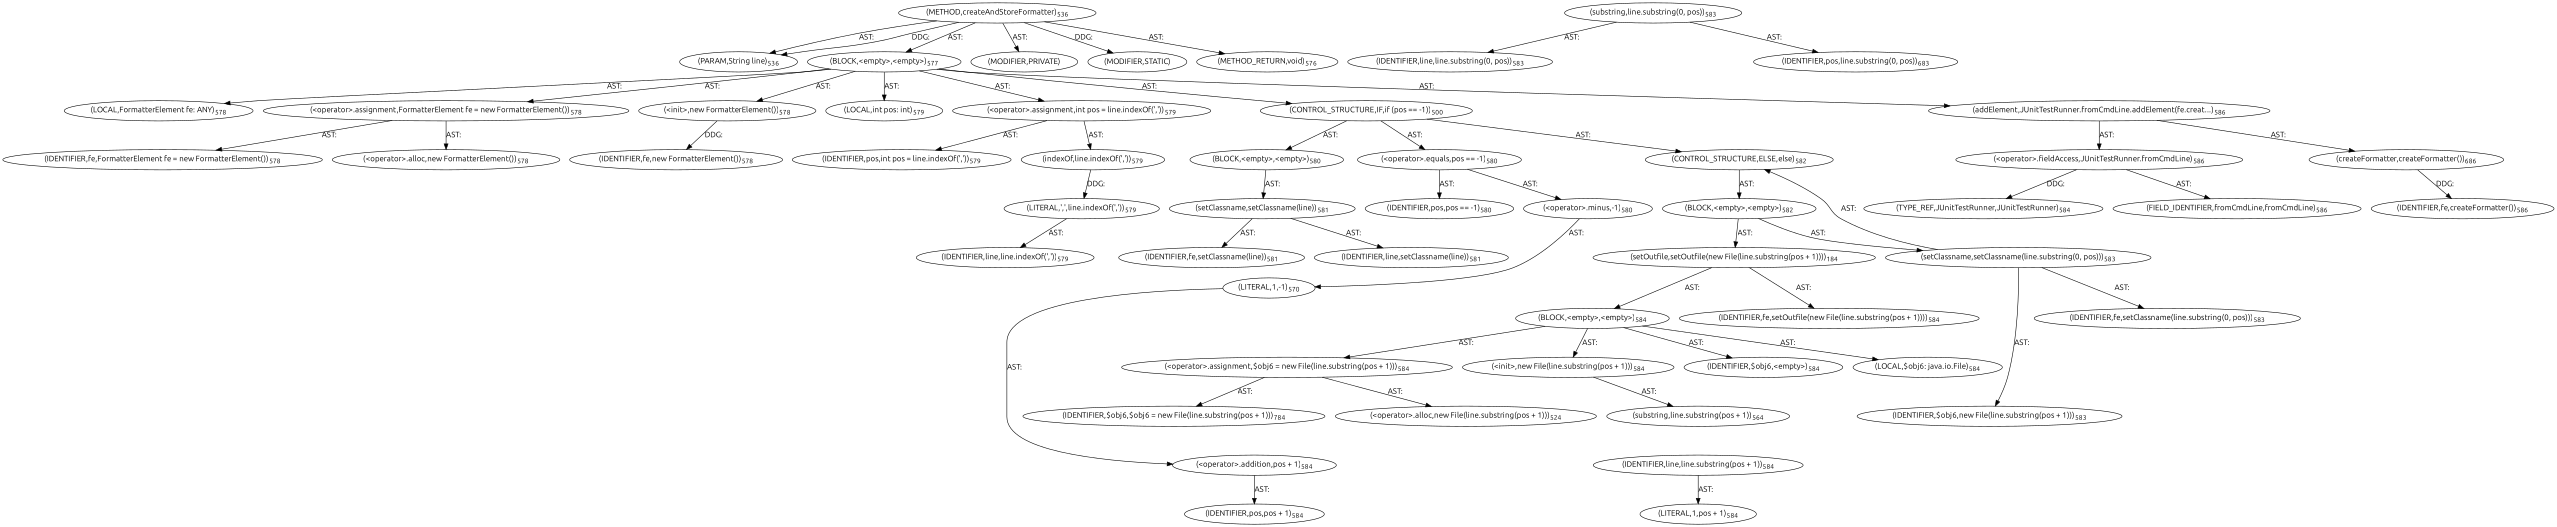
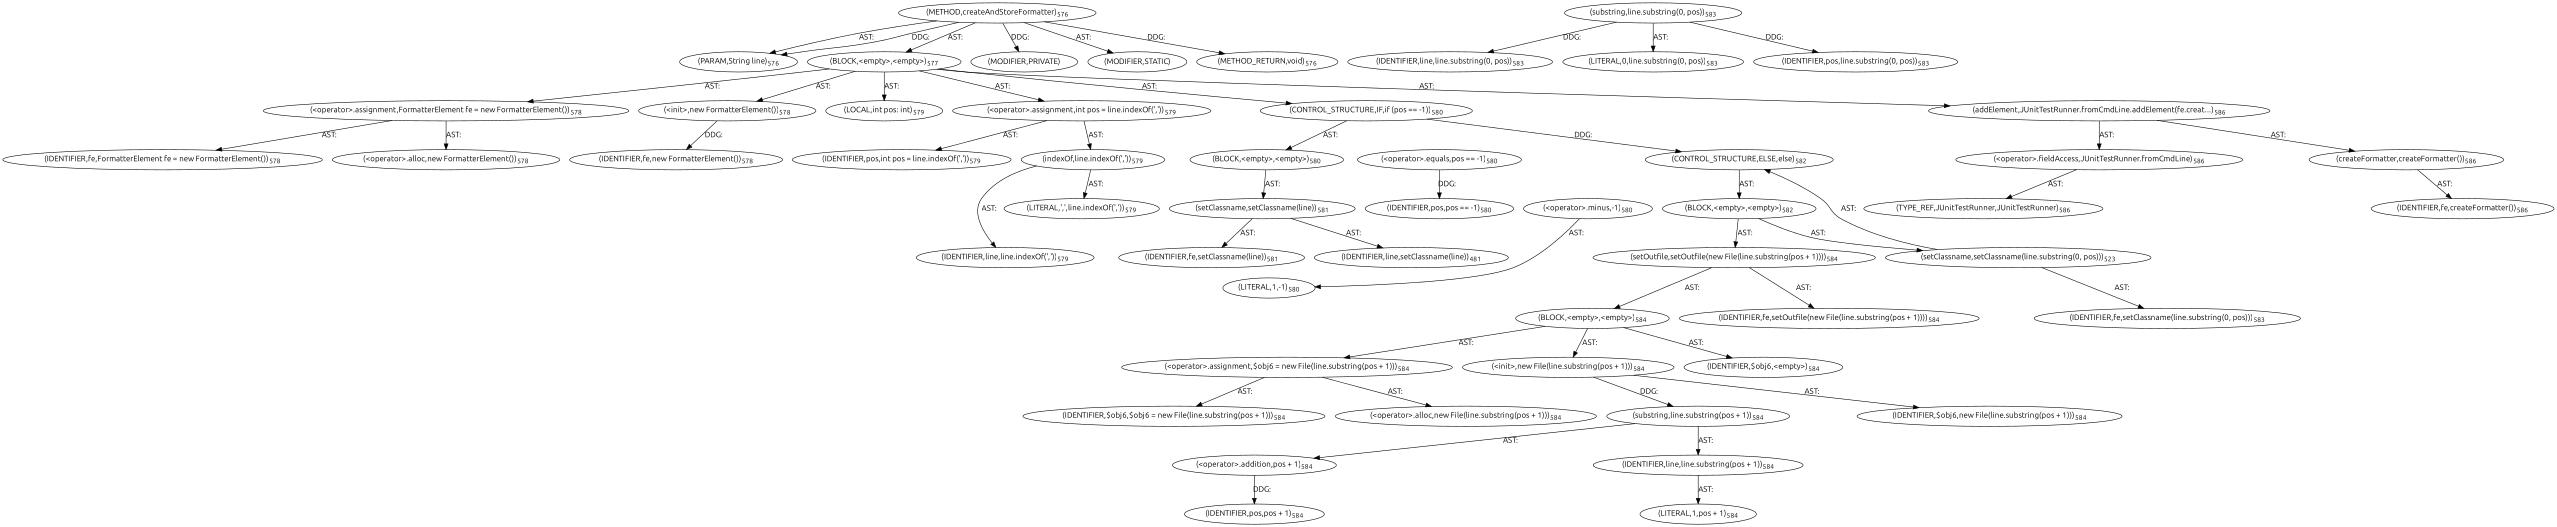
node "(METHOD,createAndStoreFormatter)": text "536" -> "576"
edge "(METHOD,createAndStoreFormatter)" -> "(MODIFIER,PRIVATE)": label "AST: " -> "DDG: "
edge "(METHOD,createAndStoreFormatter)" -> "(MODIFIER,STATIC)": label "DDG: " -> "AST: "
edge "(METHOD,createAndStoreFormatter)" -> "(METHOD_RETURN,void)": label "AST: " -> "DDG: "
edge "(substring,line.substring(0, pos))" -> "(IDENTIFIER,line,line.substring(0, pos))": label "AST: " -> "DDG: "
edge "(substring,line.substring(0, pos))" -> "(IDENTIFIER,pos,line.substring(0, pos))": label "AST: " -> "DDG: "
node "(PARAM,String line)": text "536" -> "576"
node "(IDENTIFIER,pos,line.substring(0, pos))": text "683" -> "583"
node "(LITERAL,0,line.substring(0, pos))": added
node "(CONTROL_STRUCTURE,IF,if (pos == -1))": text "500" -> "580"
node "(LOCAL,FormatterElement fe: ANY)": removed
edge "(CONTROL_STRUCTURE,IF,if (pos == -1))" -> "(<operator>.equals,pos == -1)": removed, label "AST:"
edge "(CONTROL_STRUCTURE,IF,if (pos == -1))" -> "(CONTROL_STRUCTURE,ELSE,else)": label "AST: " -> "DDG: "
node "(createFormatter,createFormatter())": text "686" -> "586"
edge "(<operator>.equals,pos == -1)" -> "(<operator>.minus,-1)": removed, label "AST:"
edge "(indexOf,line.indexOf(','))" -> "(LITERAL,',',line.indexOf(','))": label "DDG: " -> "AST: "
edge "(<operator>.equals,pos == -1)" -> "(IDENTIFIER,pos,pos == -1)": label "AST: " -> "DDG: "
edge "(<operator>.fieldAccess,JUnitTestRunner.fromCmdLine)" -> "(TYPE_REF,JUnitTestRunner,JUnitTestRunner)": label "DDG: " -> "AST: "
edge "(createFormatter,createFormatter())" -> "(IDENTIFIER,fe,createFormatter())": label "DDG: " -> "AST: "
node "(TYPE_REF,JUnitTestRunner,JUnitTestRunner)": text "584" -> "586"
node "(FIELD_IDENTIFIER,fromCmdLine,fromCmdLine)": removed
edge "(LITERAL,',',line.indexOf(','))" -> "(IDENTIFIER,line,line.indexOf(','))": now "(indexOf,line.indexOf(','))" -> "(IDENTIFIER,line,line.indexOf(','))"
node "(IDENTIFIER,line,setClassname(line))": text "581" -> "481"
node "(setOutfile,setOutfile(new File(line.substring(pos + 1))))": text "184" -> "584"
node "(setClassname,setClassname(line.substring(0, pos)))": text "583" -> "523"
node "(LITERAL,1,-1)": text "570" -> "580"
edge "(setClassname,setClassname(line.substring(0, pos)))" -> "(IDENTIFIER,$obj6,new File(line.substring(pos + 1)))": now "(<init>,new File(line.substring(pos + 1)))" -> "(IDENTIFIER,$obj6,new File(line.substring(pos + 1)))"
edge "(LITERAL,1,-1)" -> "(<operator>.addition,pos + 1)": now "(substring,line.substring(pos + 1))" -> "(<operator>.addition,pos + 1)"
node "(LOCAL,$obj6: java.io.File)": removed
edge "(<init>,new File(line.substring(pos + 1)))" -> "(substring,line.substring(pos + 1))": label "AST: " -> "DDG: "
node "(IDENTIFIER,$obj6,$obj6 = new File(line.substring(pos + 1)))": text "784" -> "584"
node "(<operator>.alloc,new File(line.substring(pos + 1)))": text "524" -> "584"
node "(substring,line.substring(pos + 1))": text "564" -> "584"
node "(IDENTIFIER,$obj6,new File(line.substring(pos + 1)))": text "583" -> "584"
edge "(substring,line.substring(pos + 1))" -> "(IDENTIFIER,line,line.substring(pos + 1))": added, label "AST:"
edge "(<operator>.addition,pos + 1)" -> "(IDENTIFIER,pos,pos + 1)": label "AST: " -> "DDG: "
